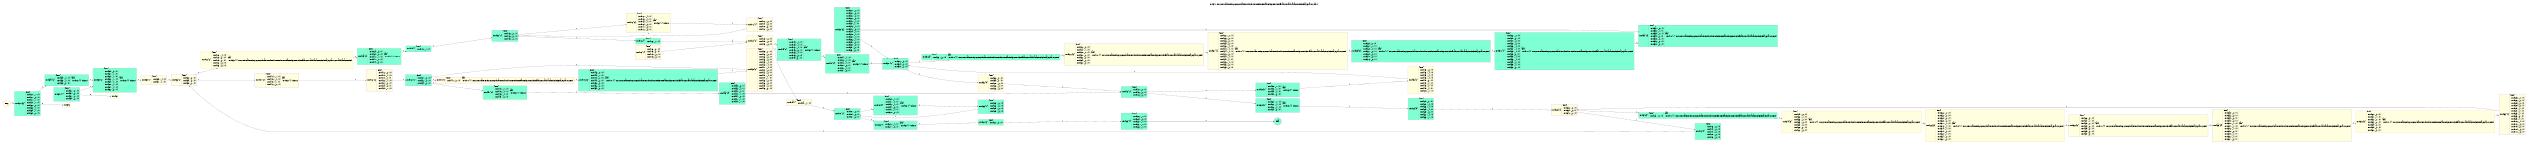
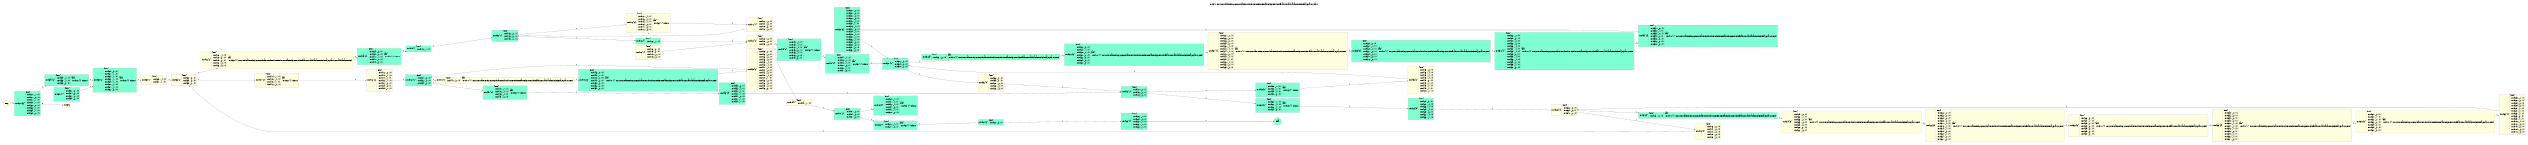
node "0x109518 [25]": fillcolor lightyellow -> aquamarine
node "0x109821": removed
node "0x109805 [14]": removed
node "0x109715 [19]": fillcolor aquamarine -> lightyellow
